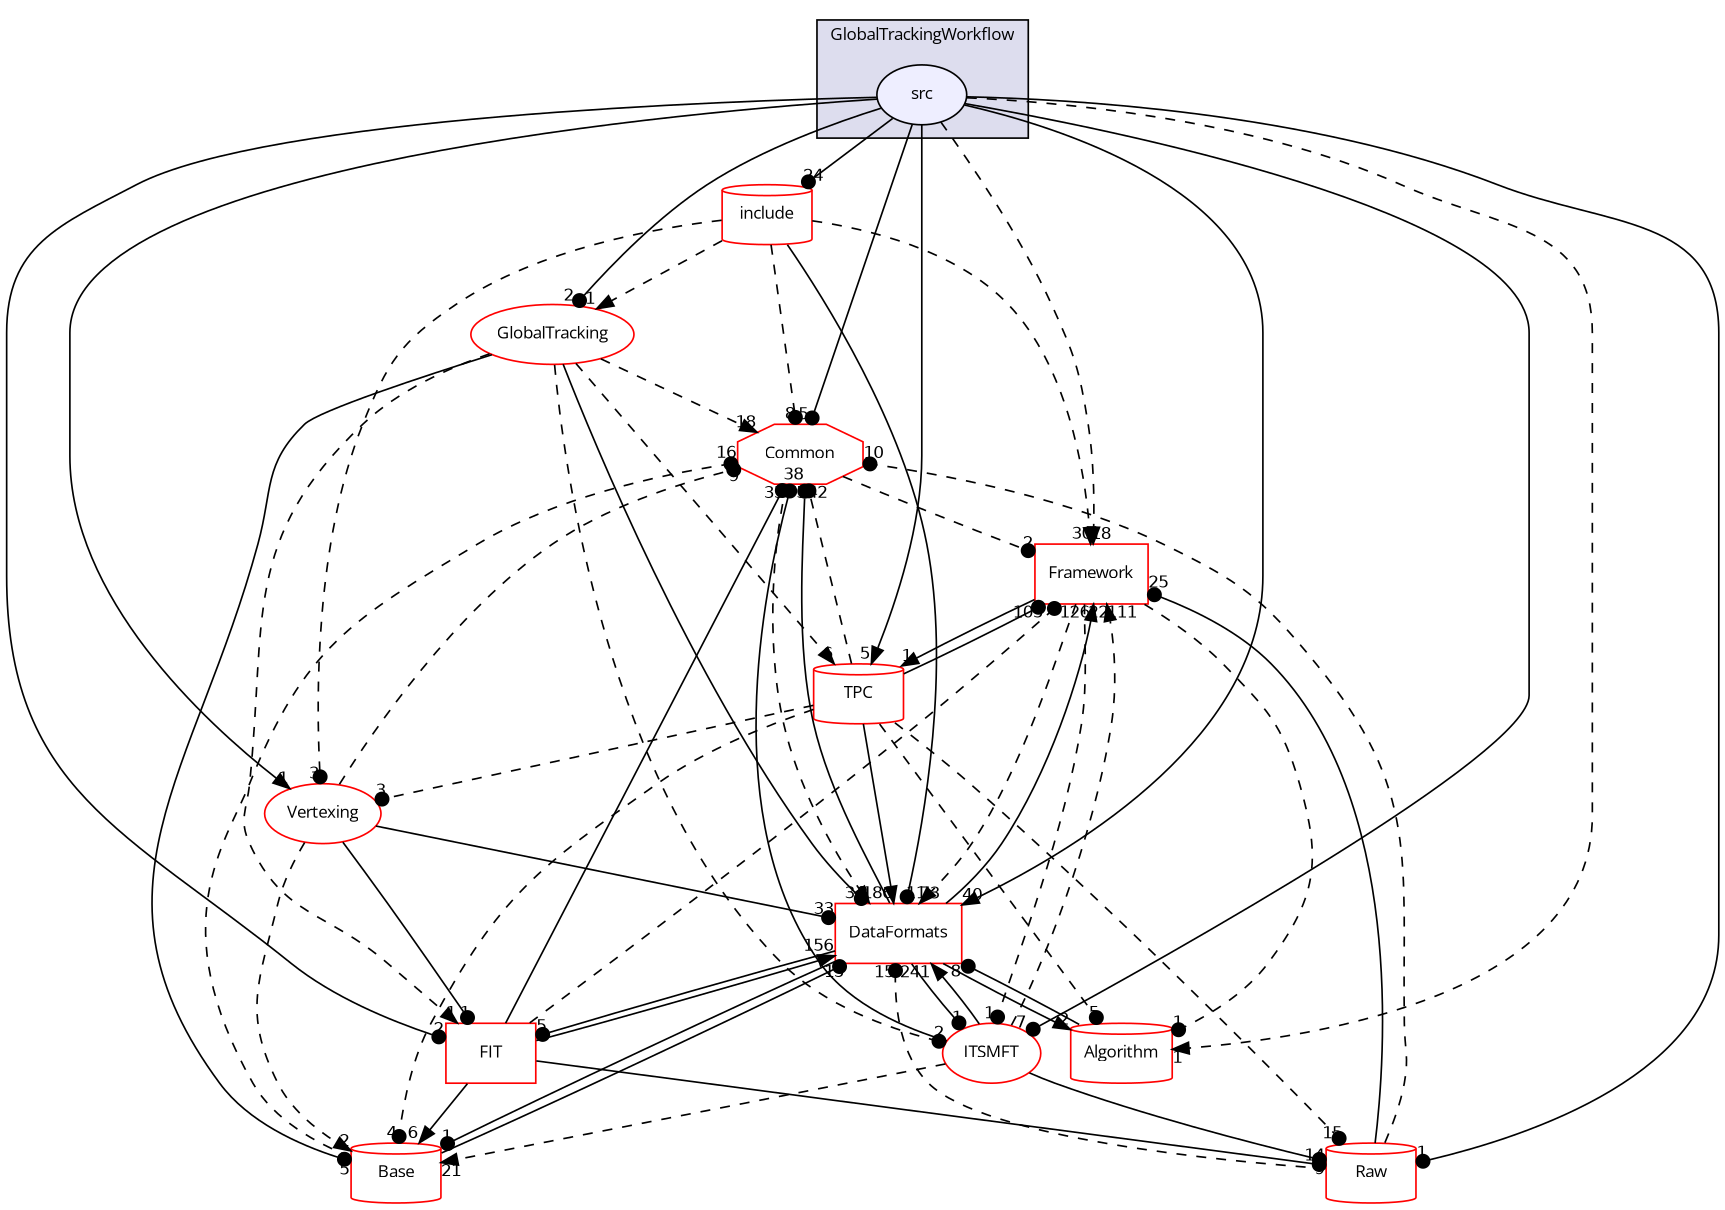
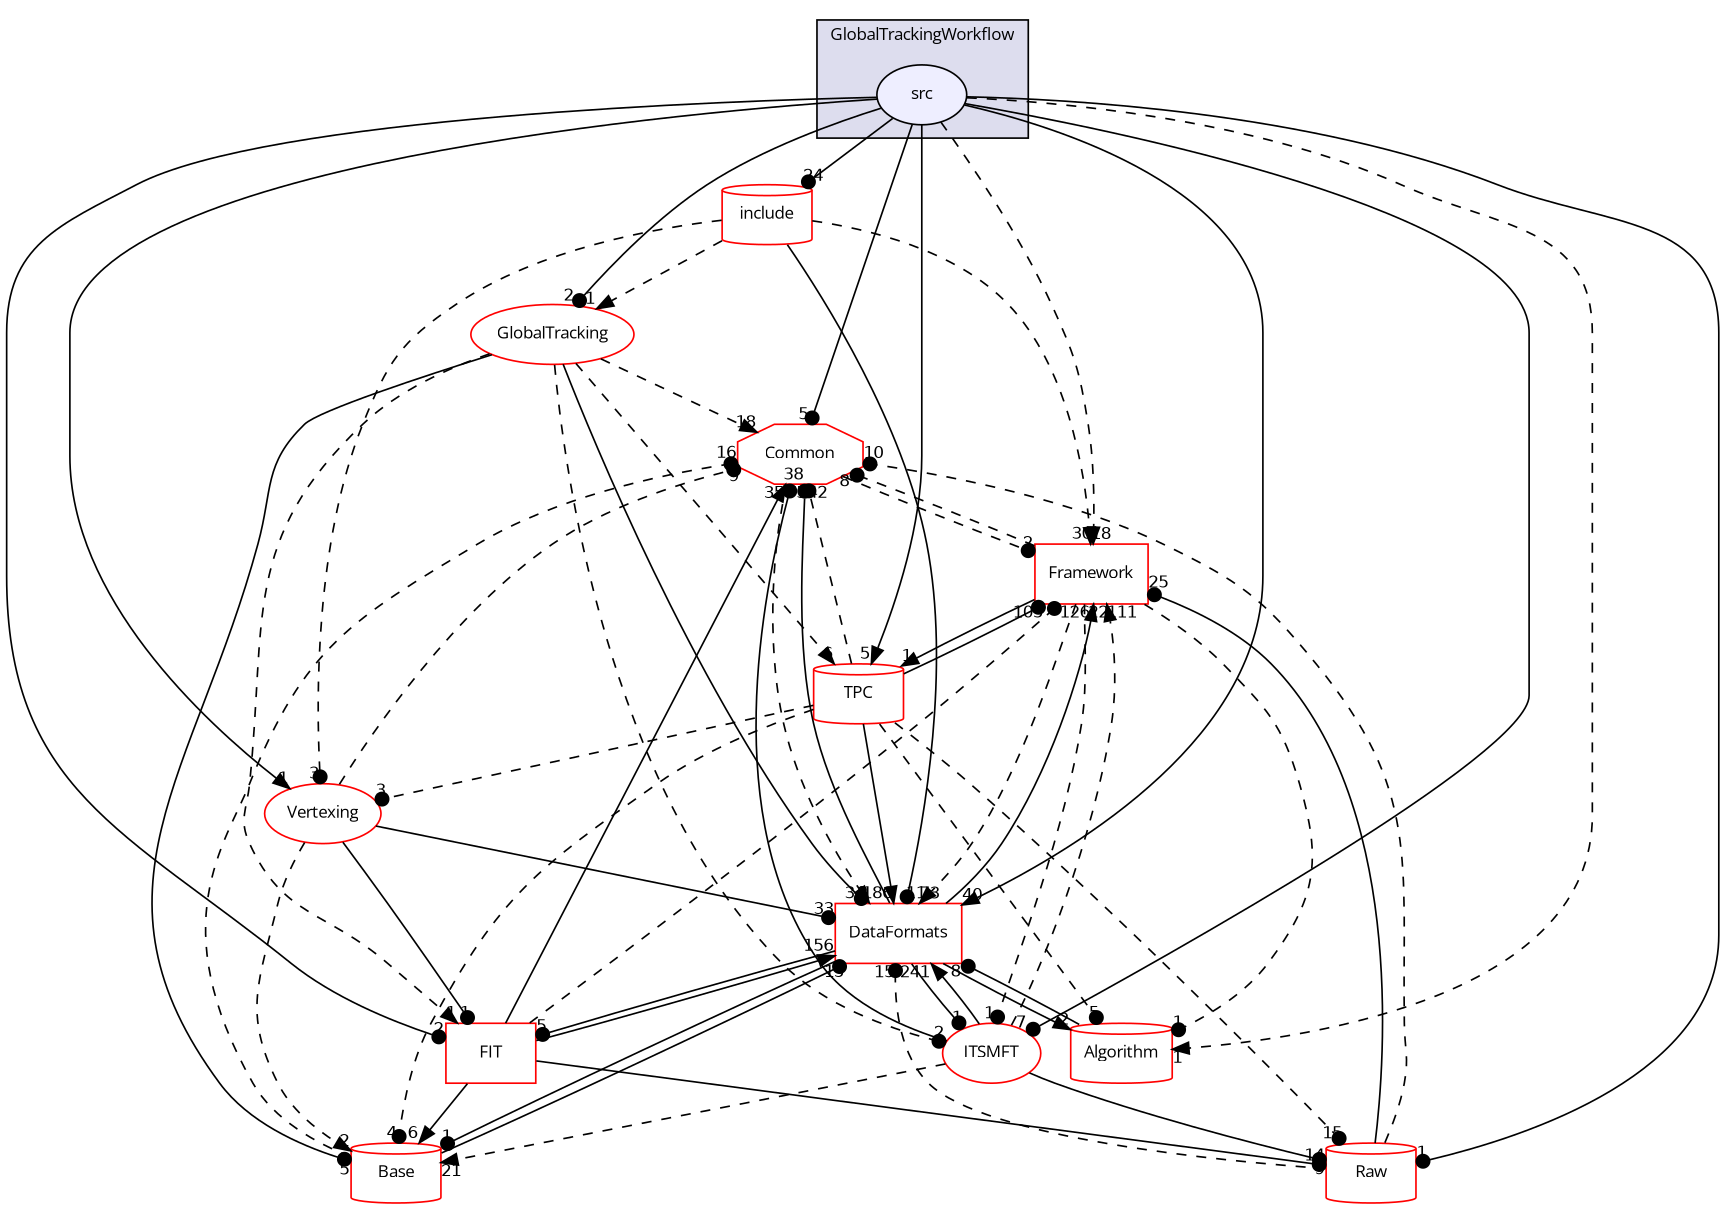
edge "include" -> "Common": now "Framework" -> "Common"
edge "FIT" -> "Common": arrowhead dot -> normal
